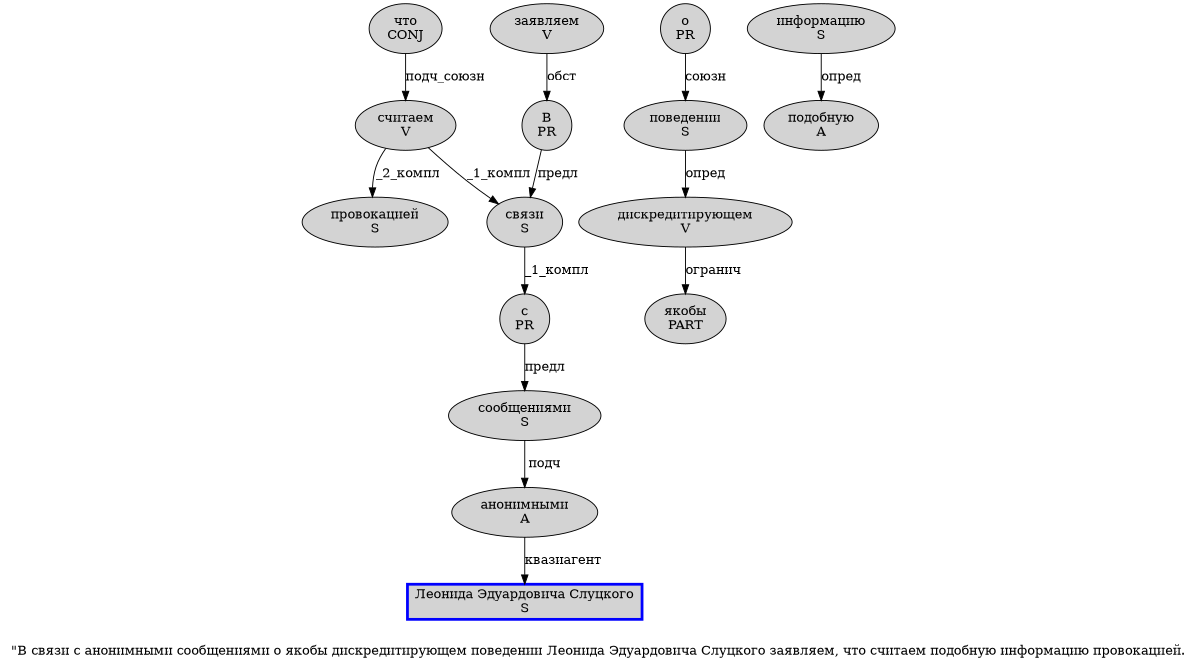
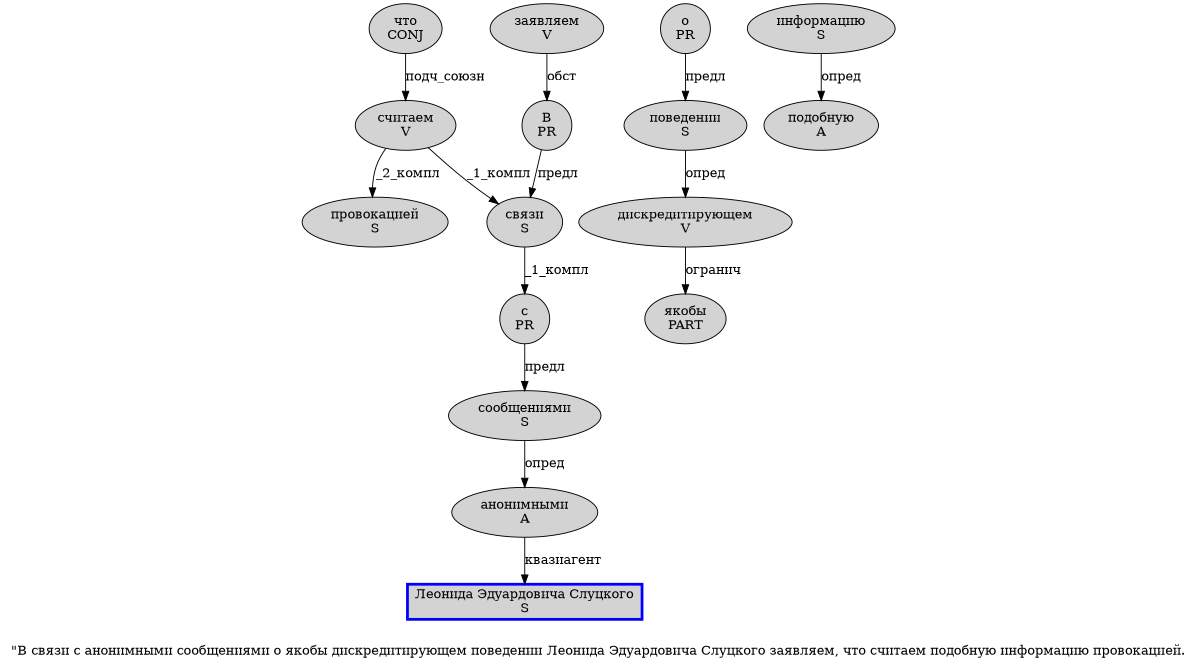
edge "о PR" -> "поведении S": label "союзн" -> "предл"
edge "сообщениями S" -> "анонимными A": label "подч" -> "опред"
